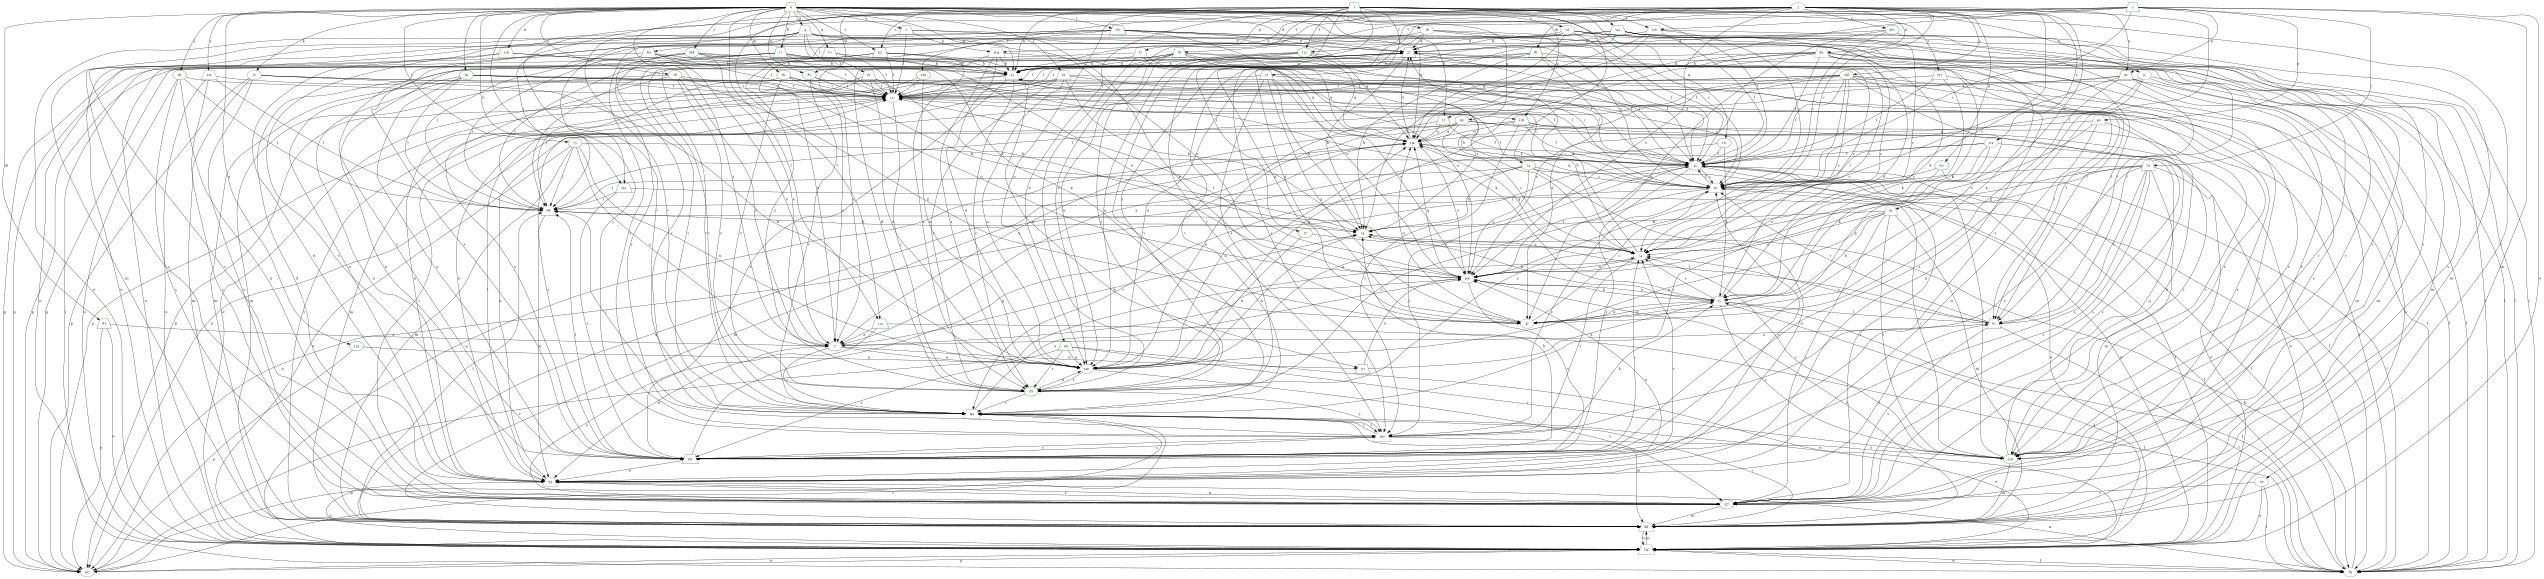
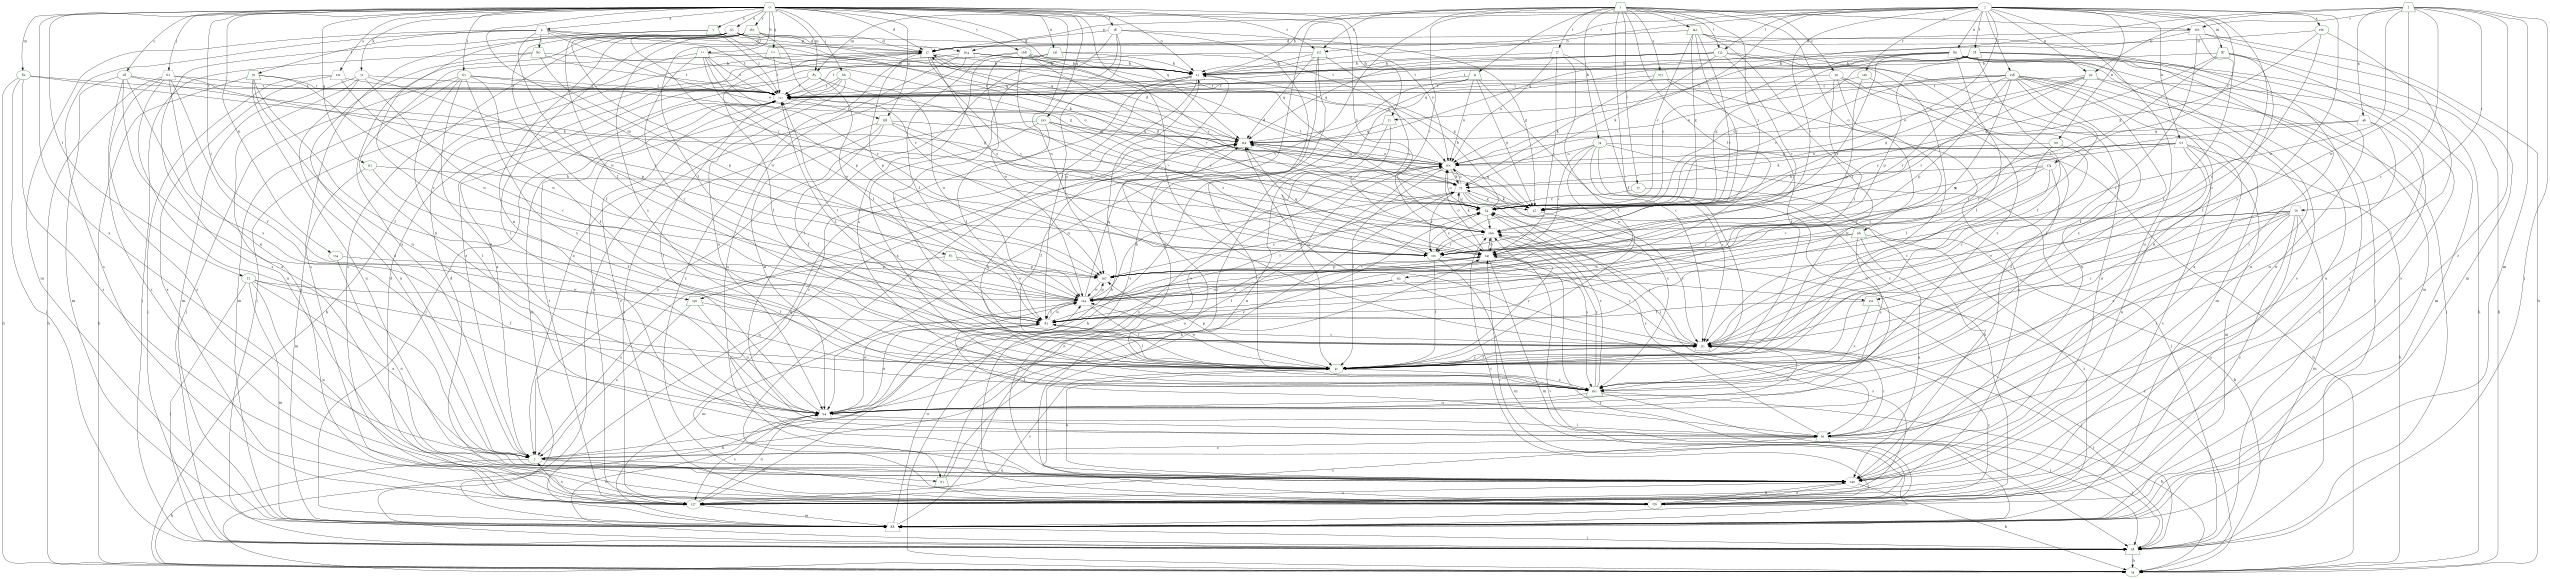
edge "2" -> "117": added, label "r"
edge "114" -> "27": reversed
